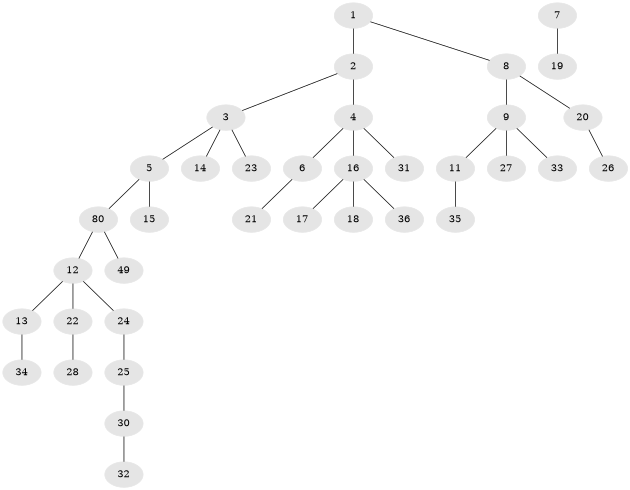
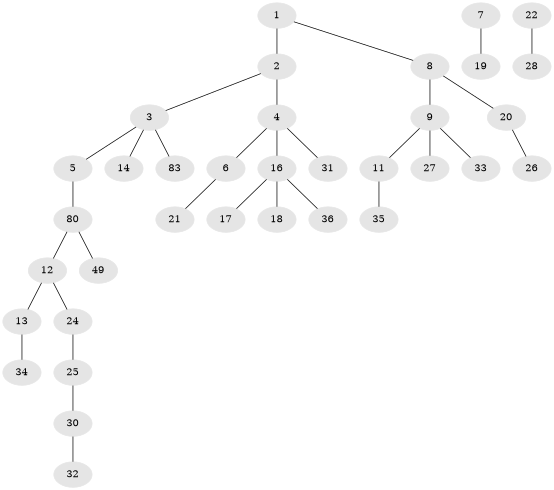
node "23": label "23" -> "83"
node "15": removed
edge "12" -- "22": removed
